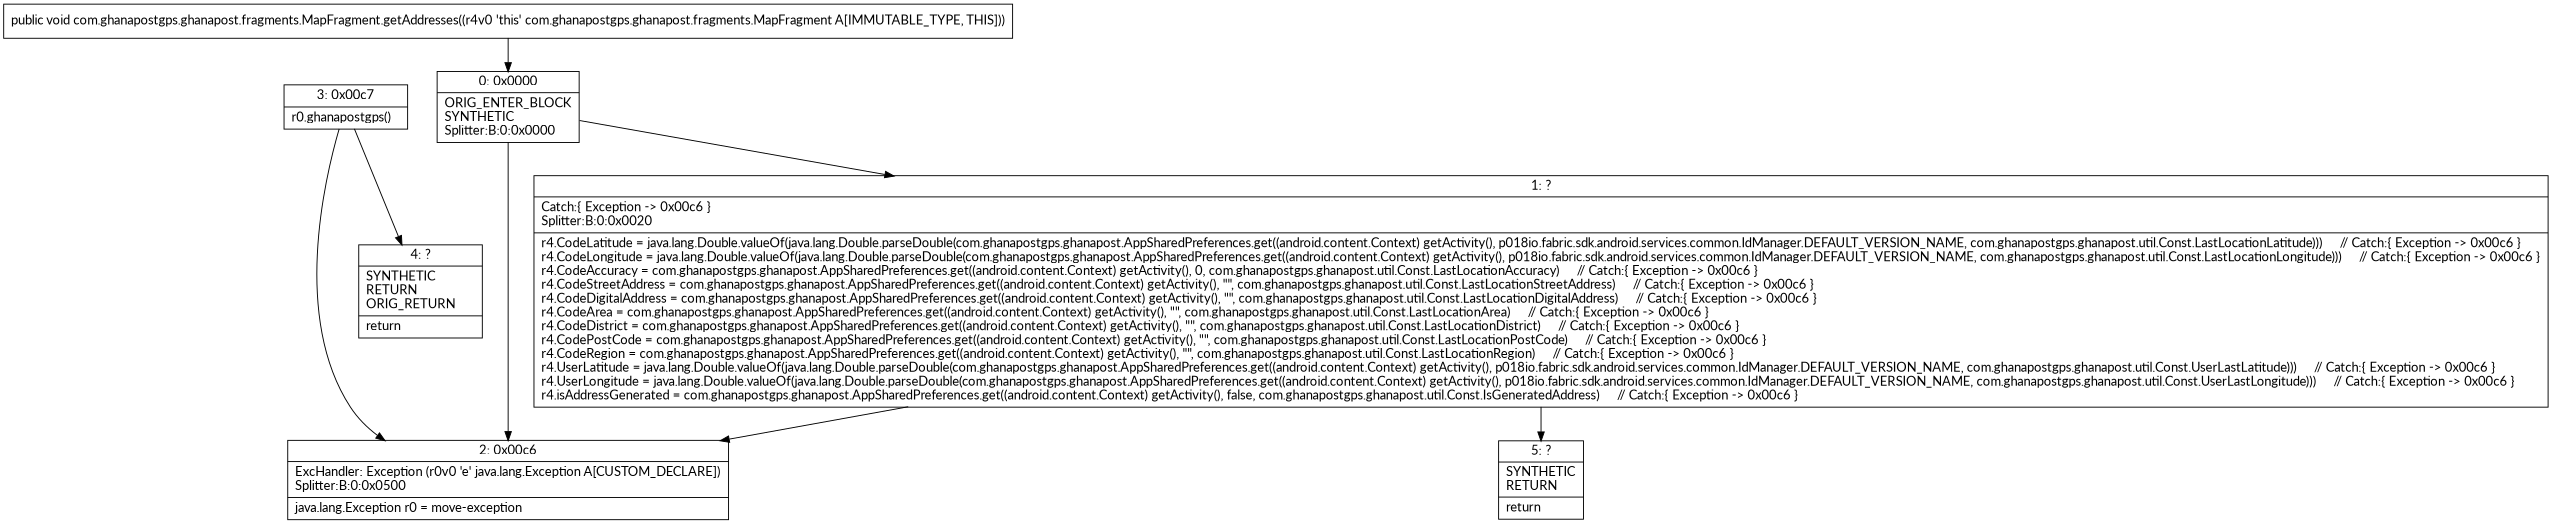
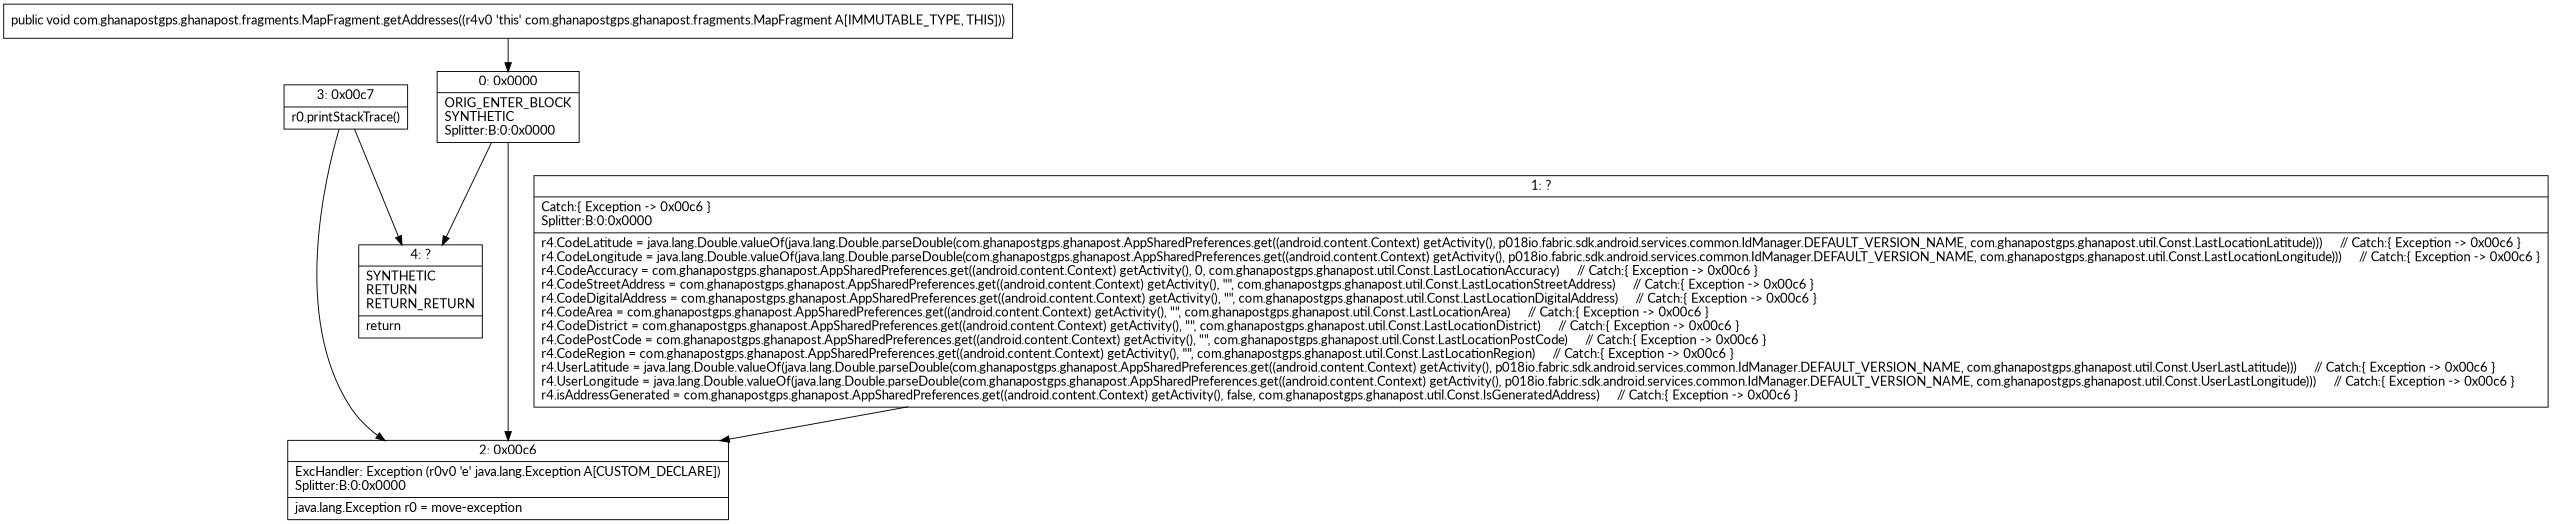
node "3: 0x00c7": text "r0.ghanapostgps()" -> "r0.printStackTrace()"
edge "0: 0x0000" -> "1: ?": now "0: 0x0000" -> "4: ?"
node "1: ?": text "Splitter:B:0:0x0020" -> "Splitter:B:0:0x0000"
node "4: ?": text "ORIG_RETURN" -> "RETURN_RETURN"
node "5: ?": removed
node "2: 0x00c6": text "Splitter:B:0:0x0500" -> "Splitter:B:0:0x0000"
